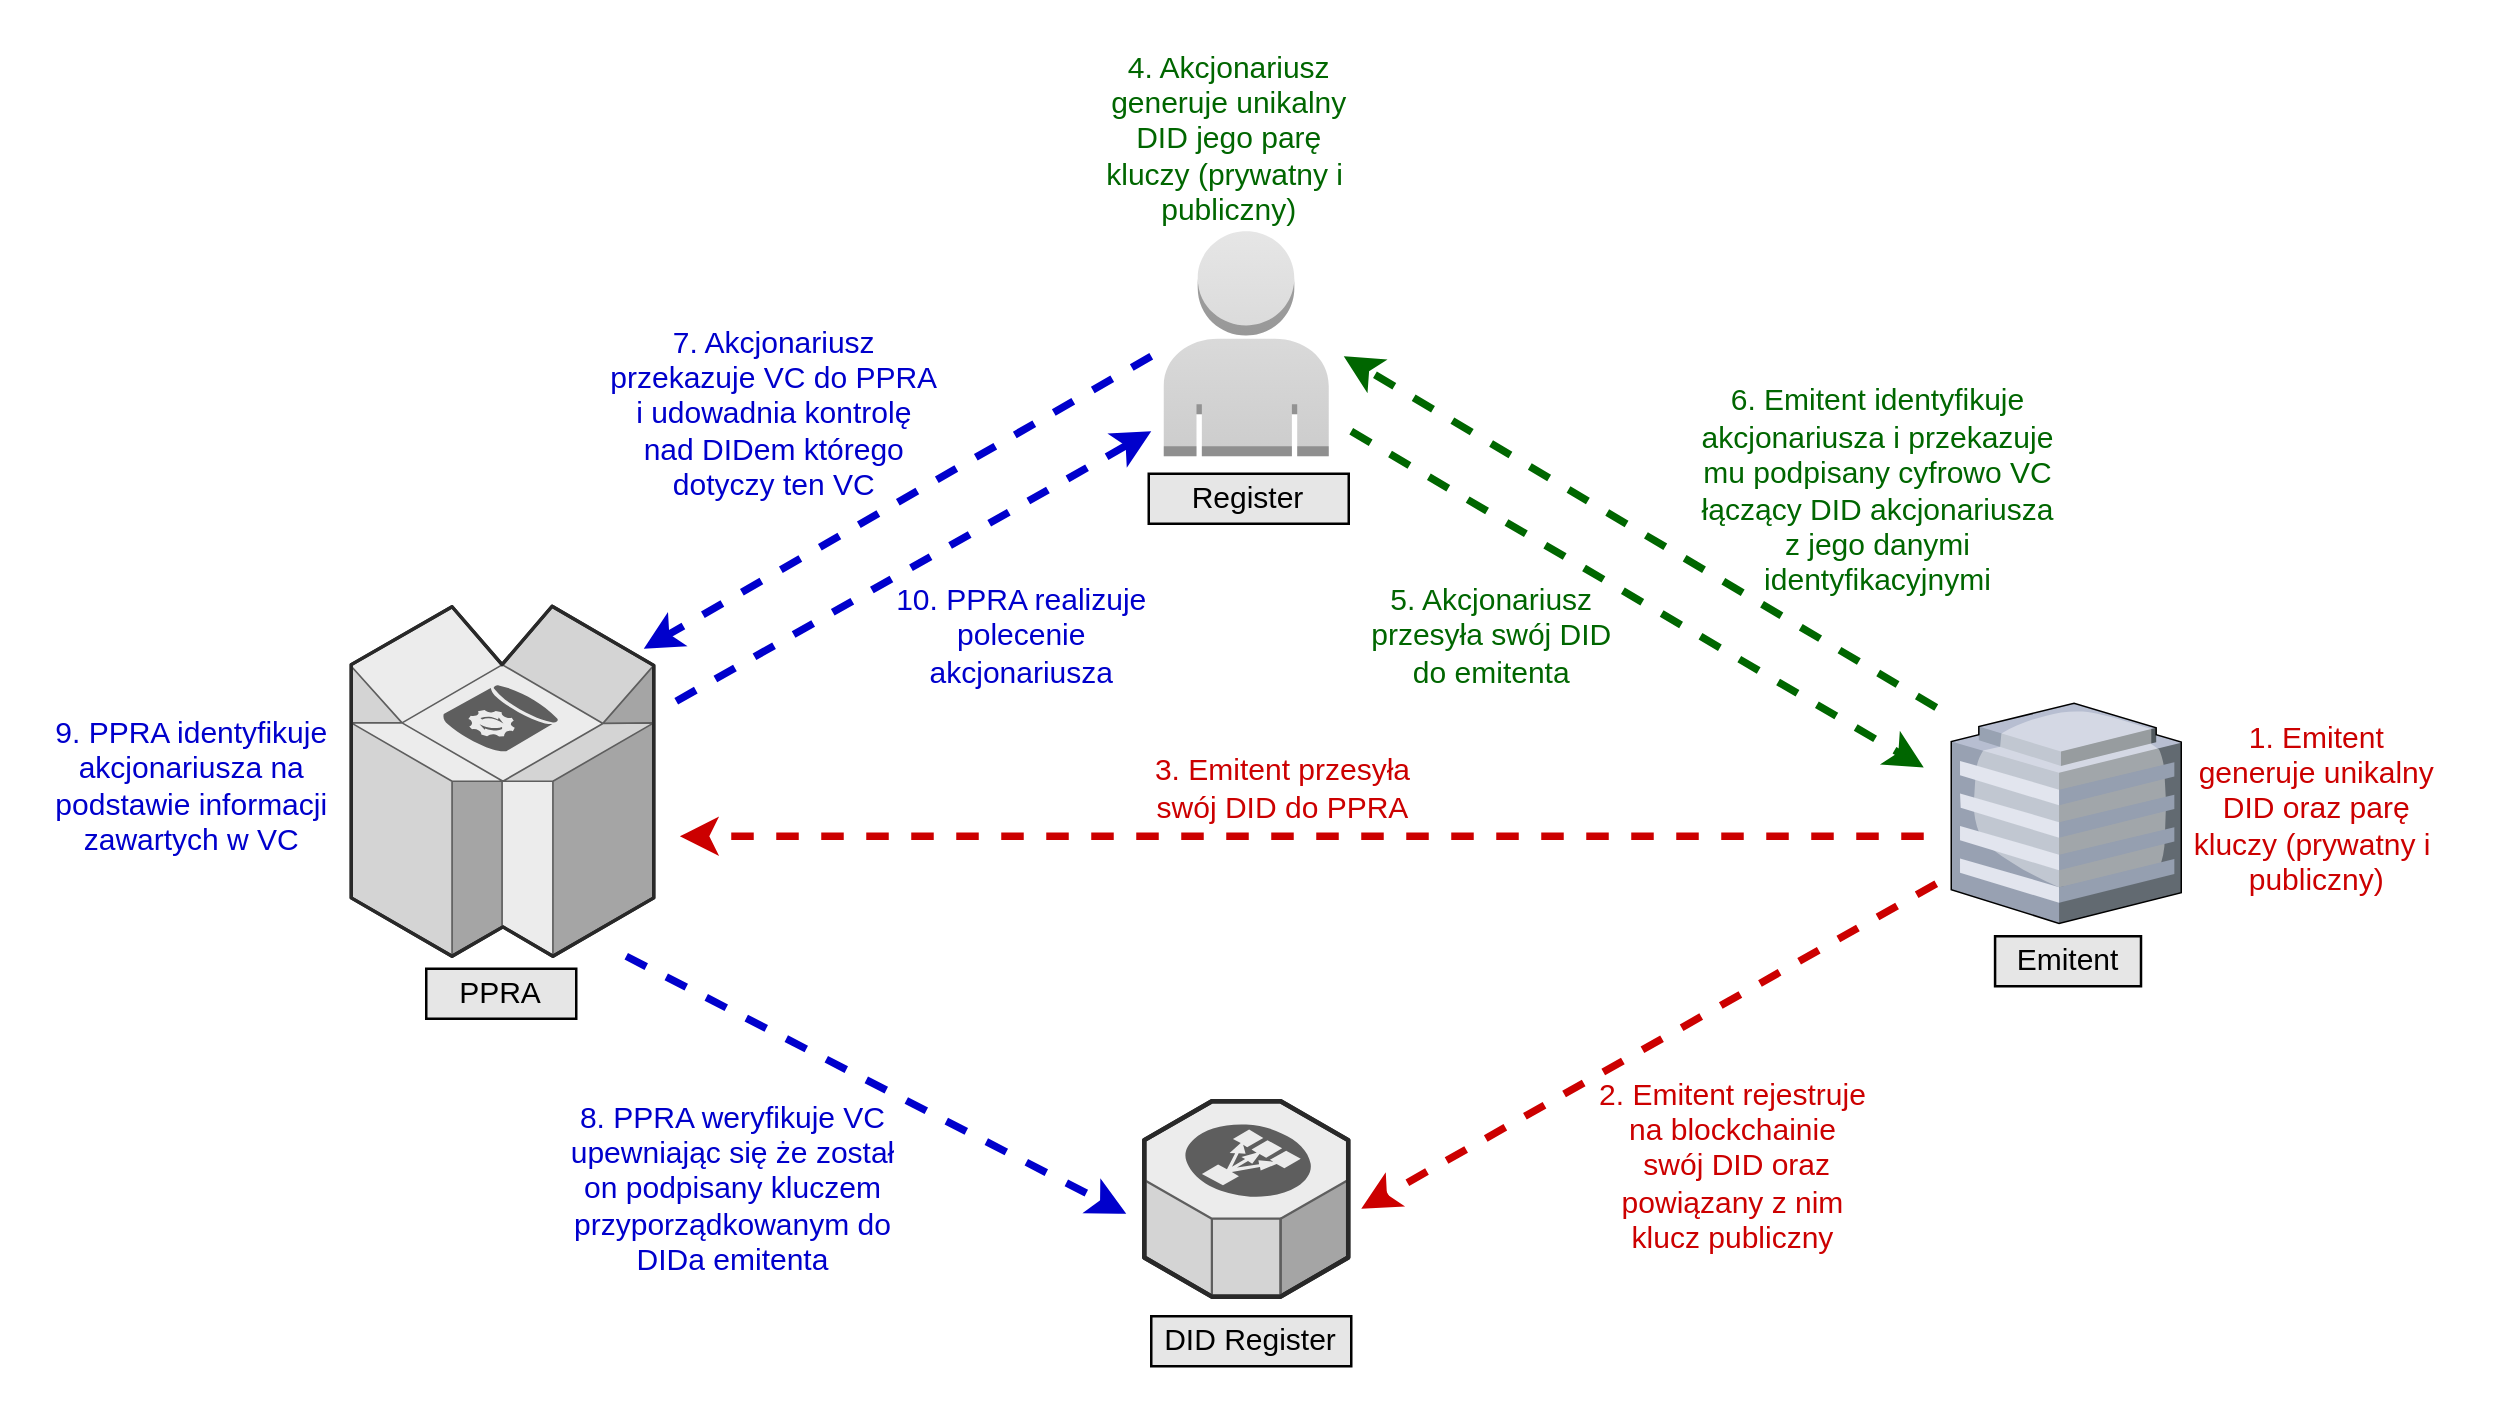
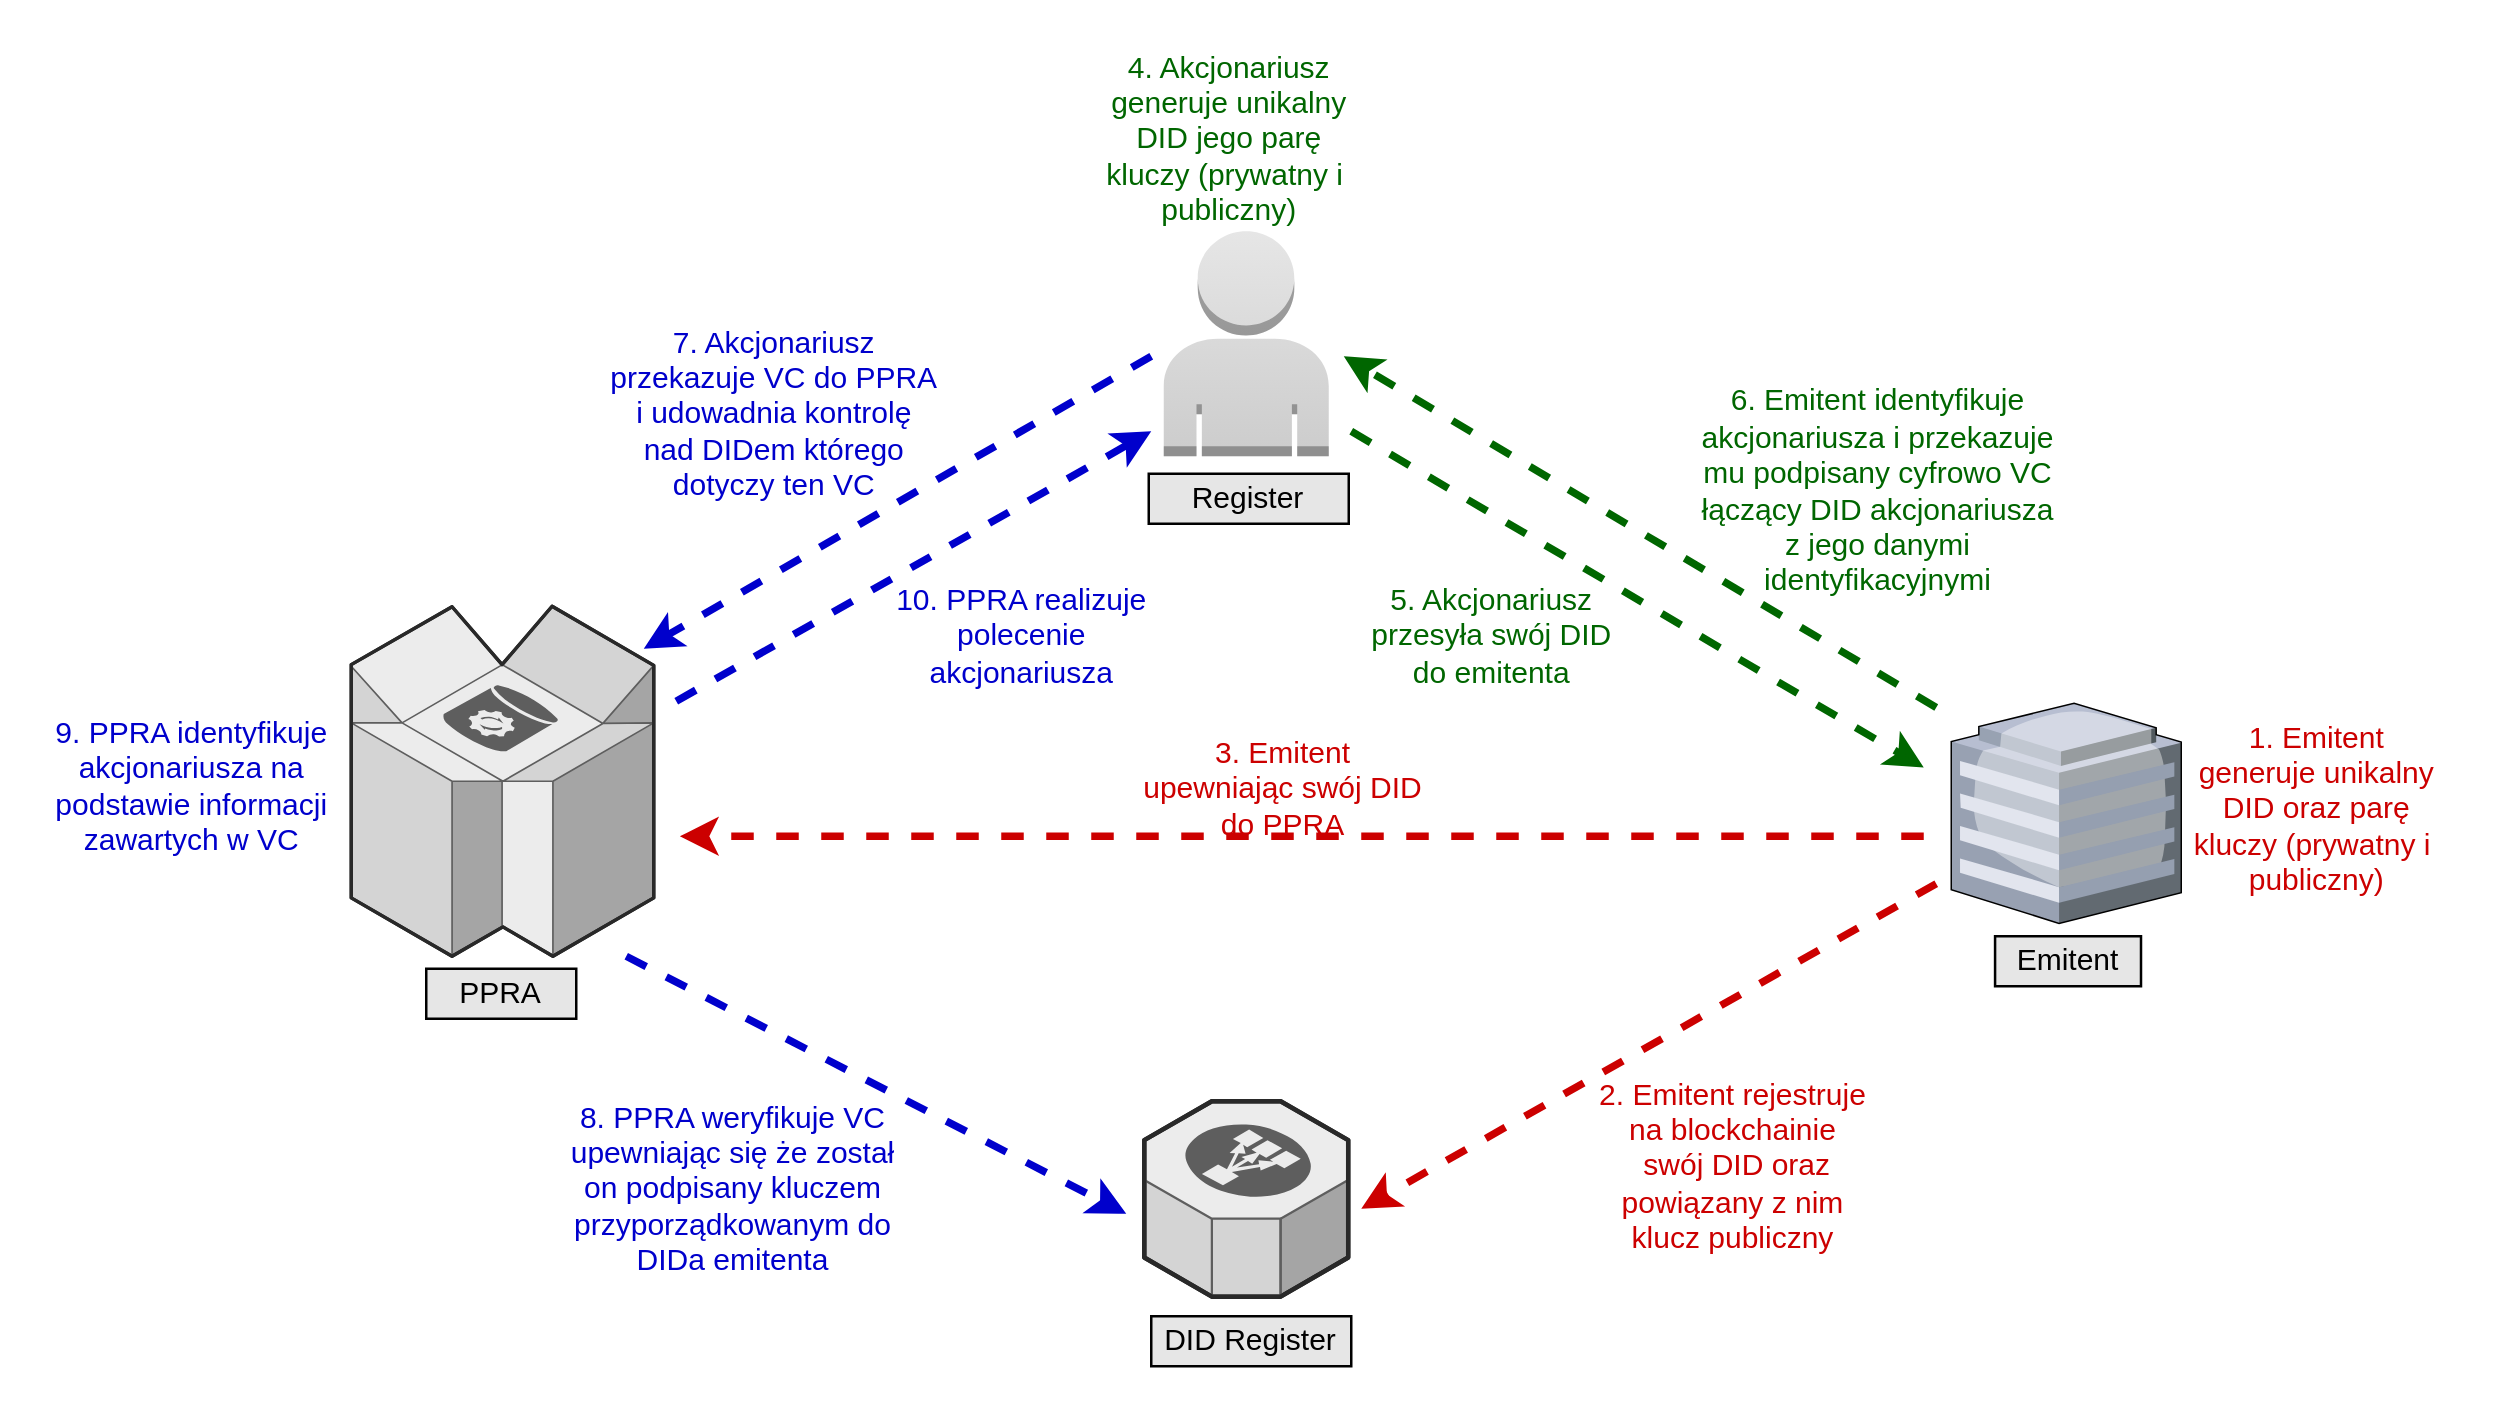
node "3. Emitent przesyła swój DID do PPRA": label "3. Emitent przesyła swój DID do PPRA" -> "3. Emitent upewniając swój DID do PPRA"
